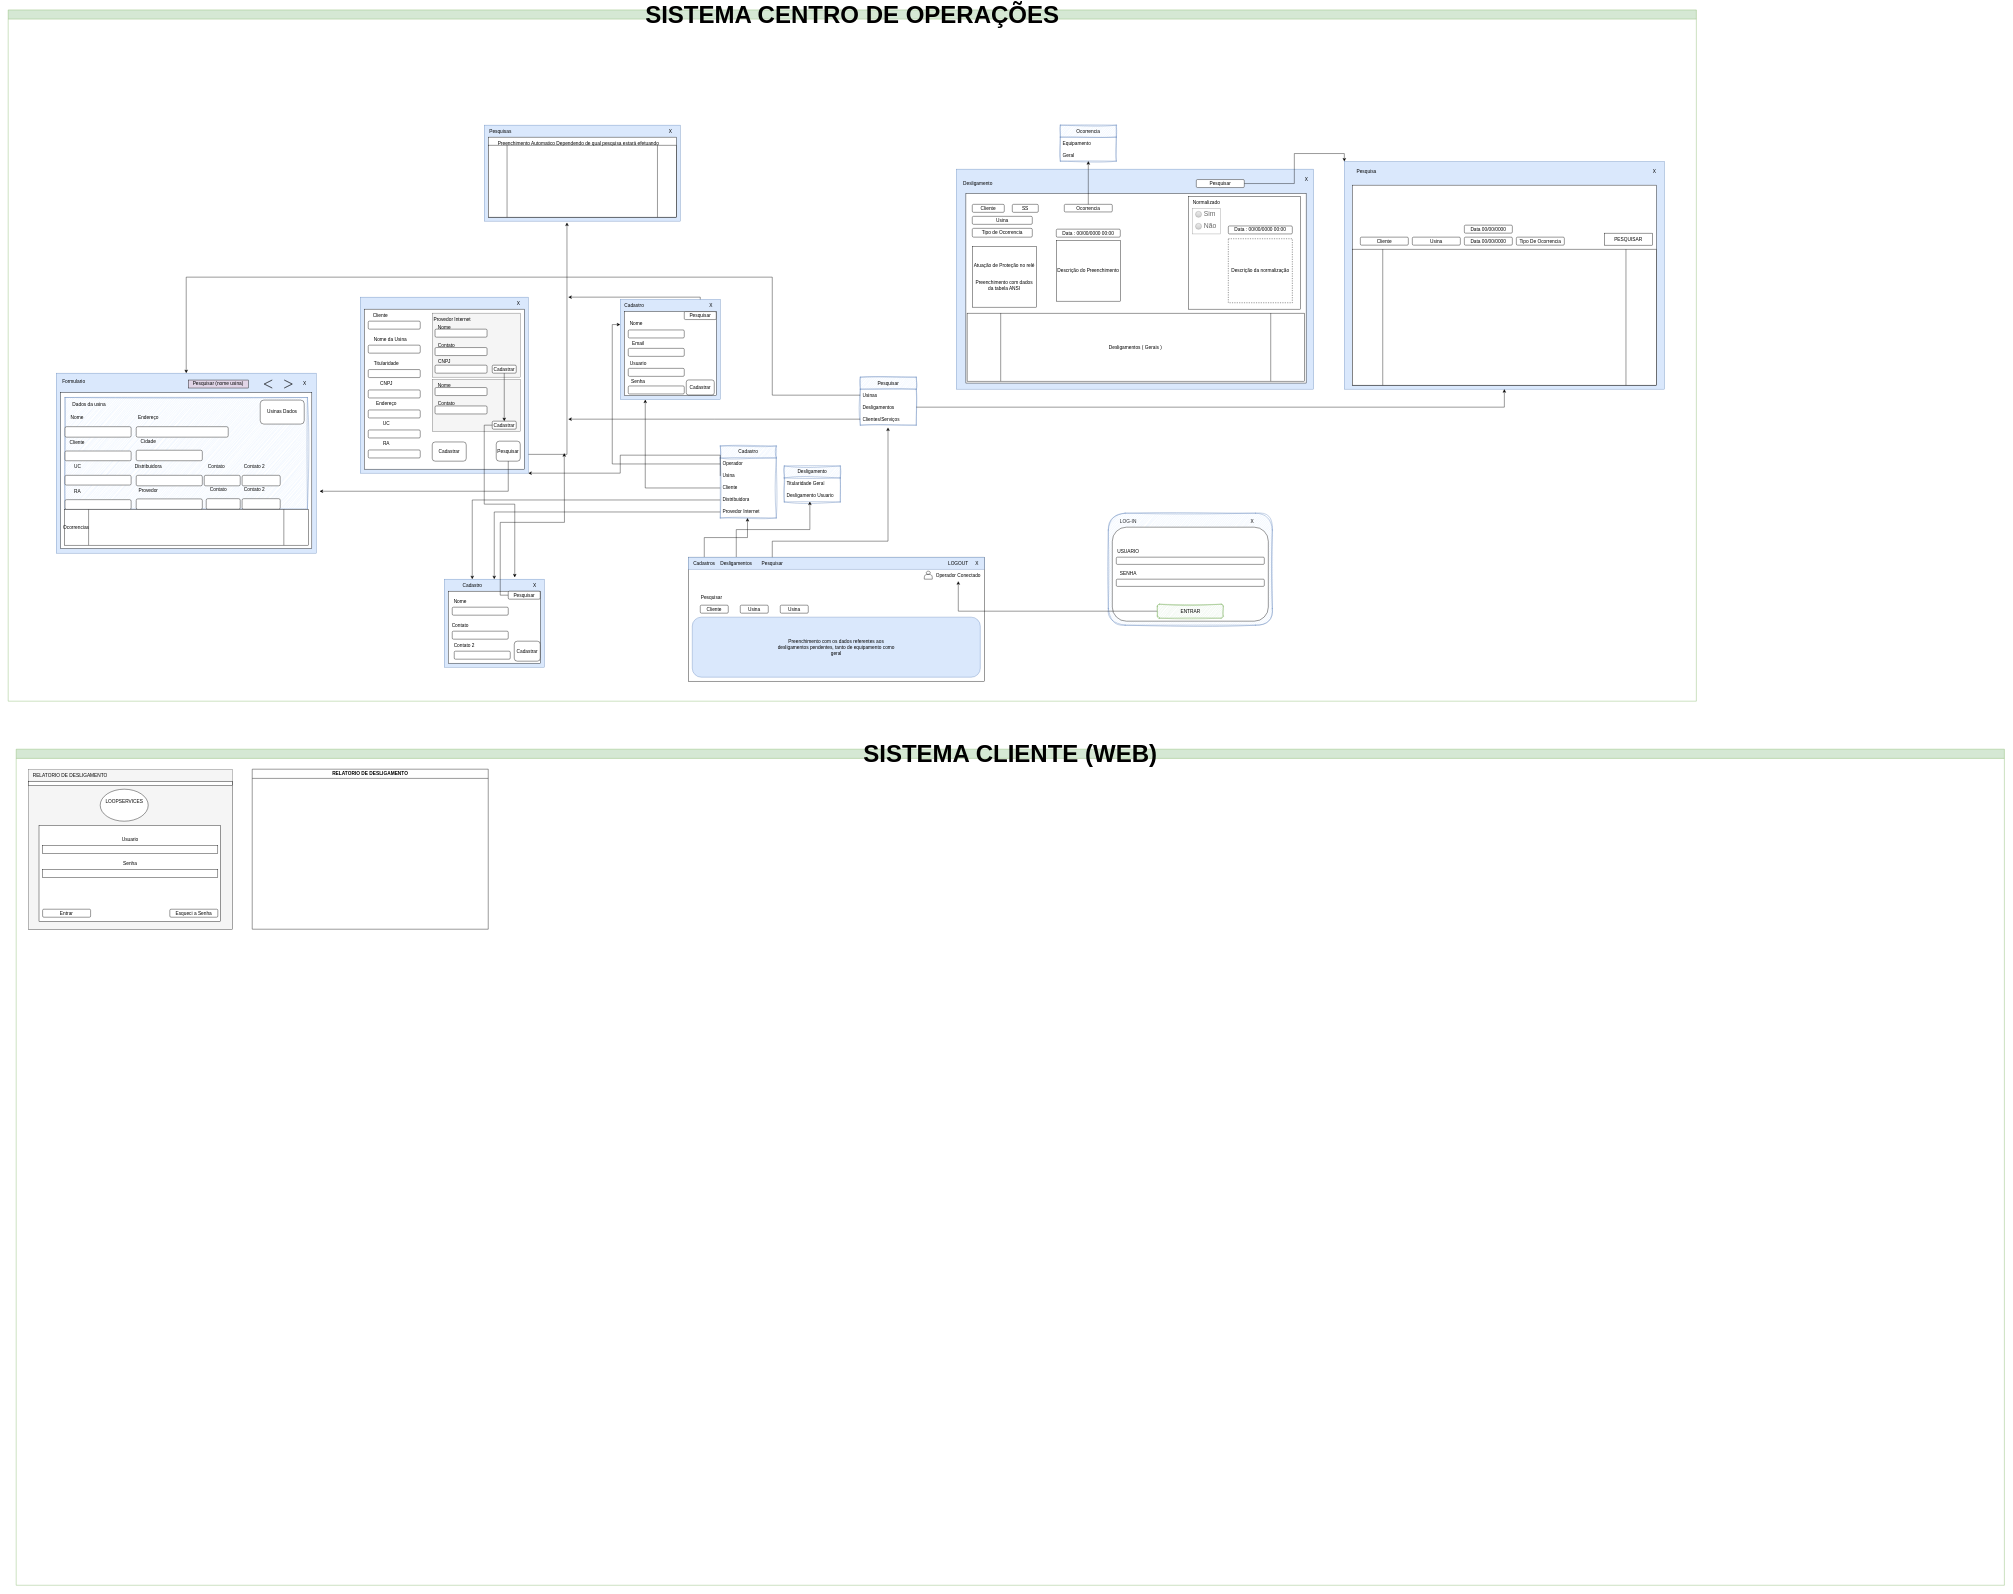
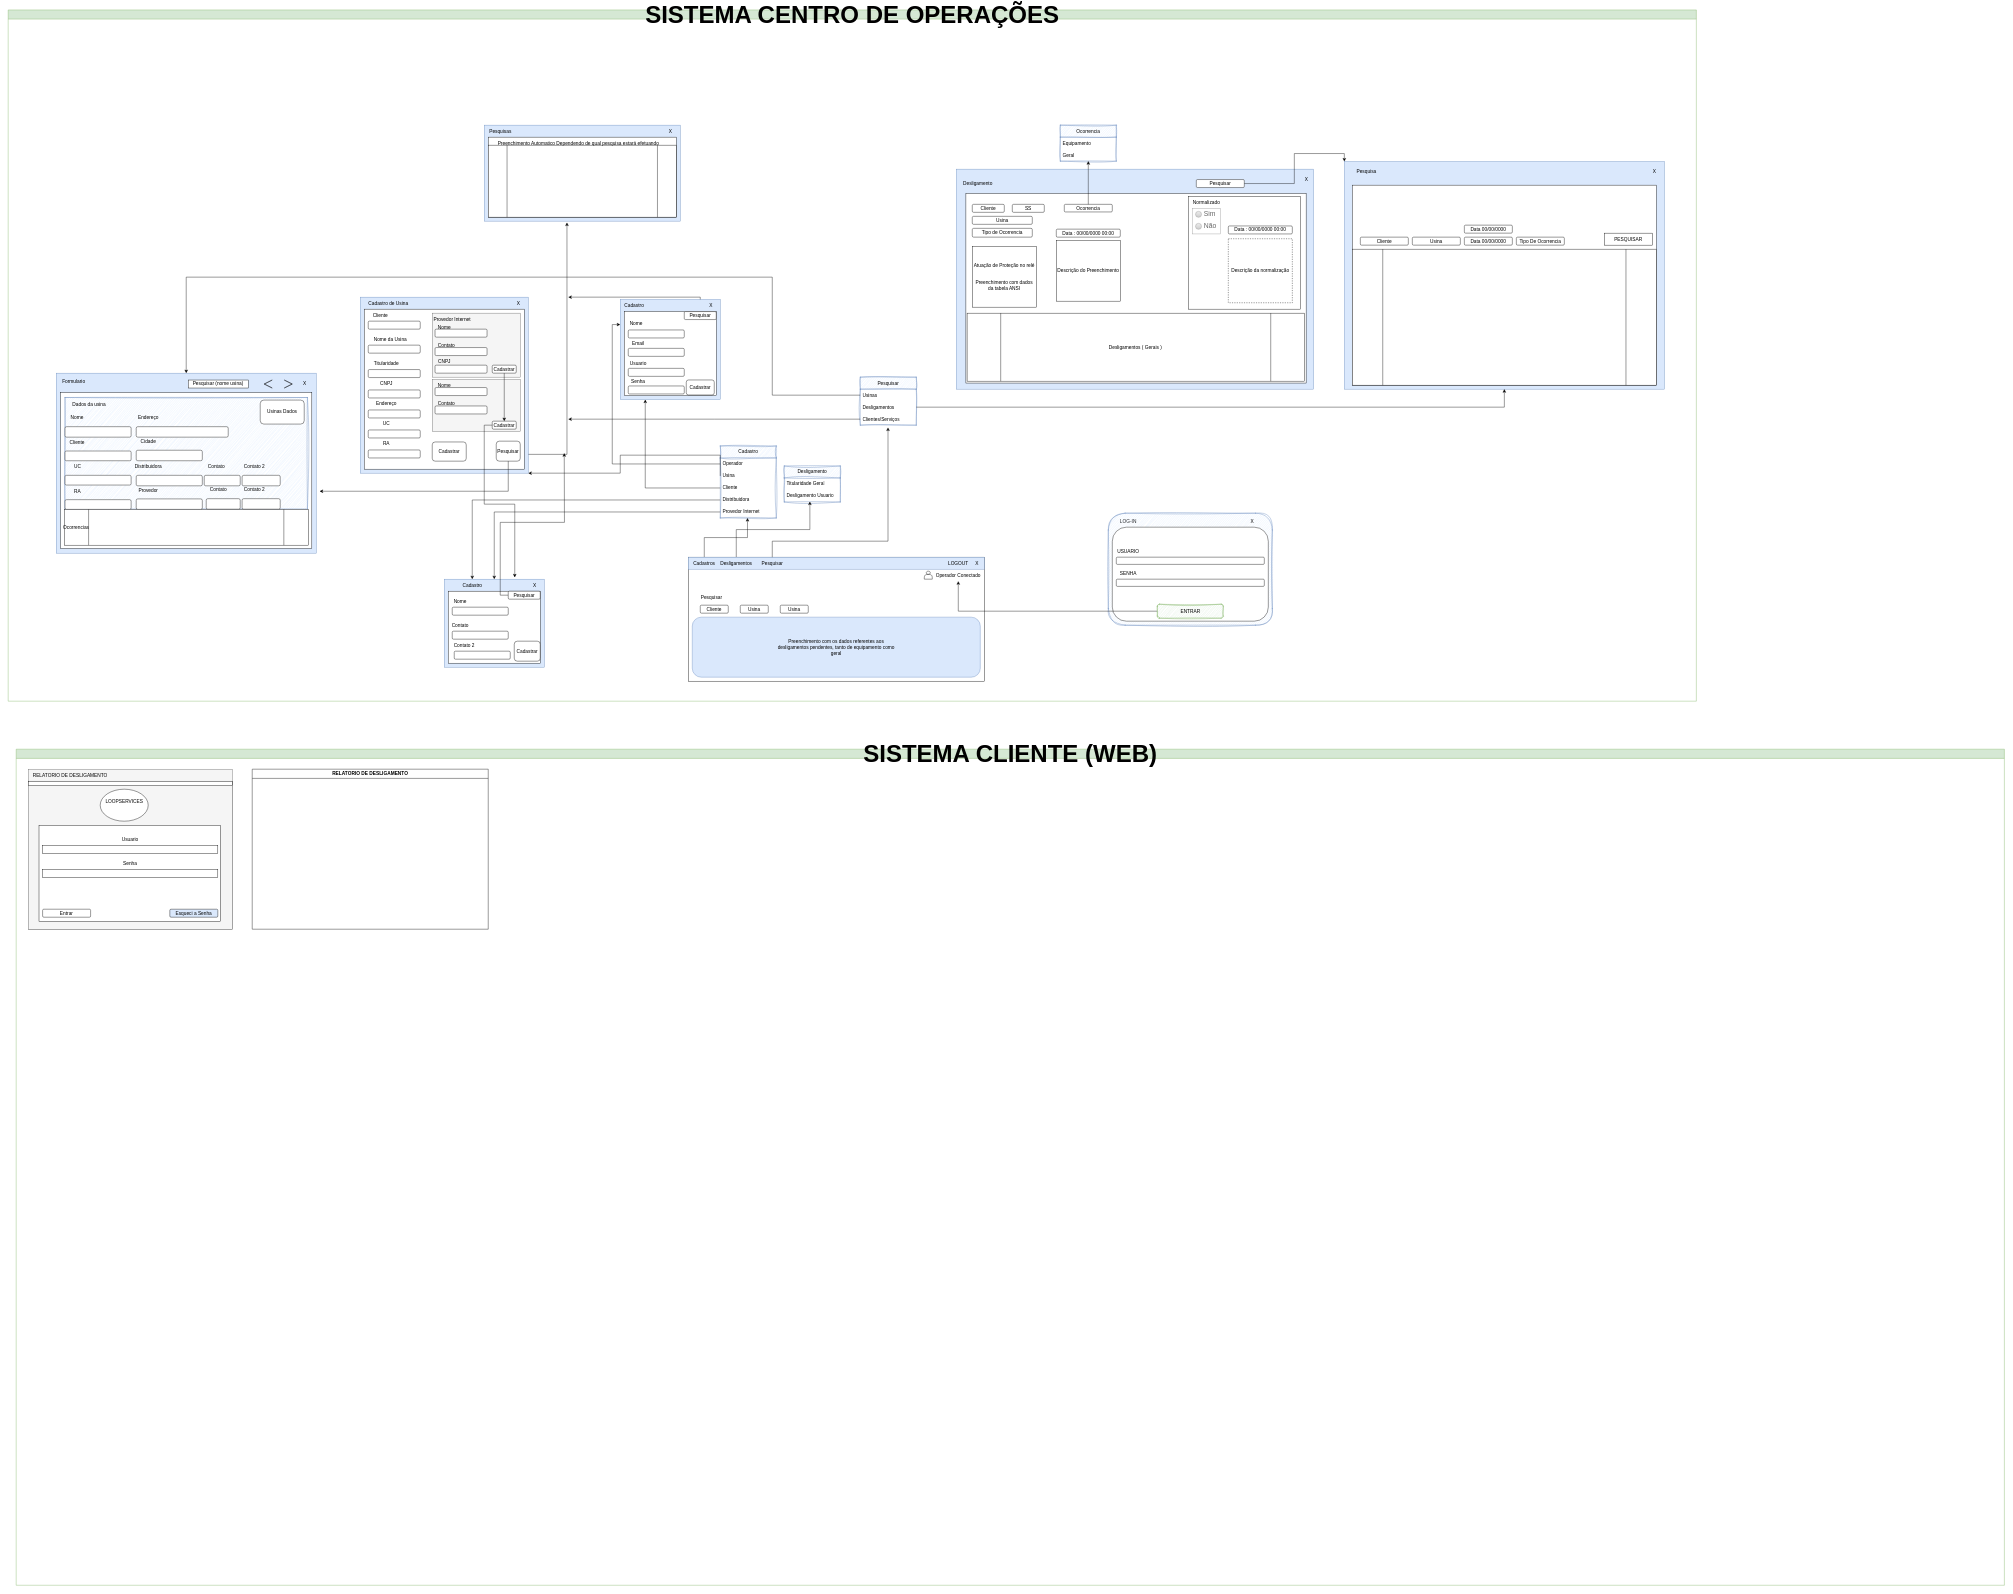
node "SS": size 26x8 -> 32x8
node "Cadastro de Usina": added
node "Pesquisar (nome usina)": fillcolor #e1d5e7 -> #ffffff
node "Esqueci a Senha": fillcolor #ffffff -> #dae8fc
